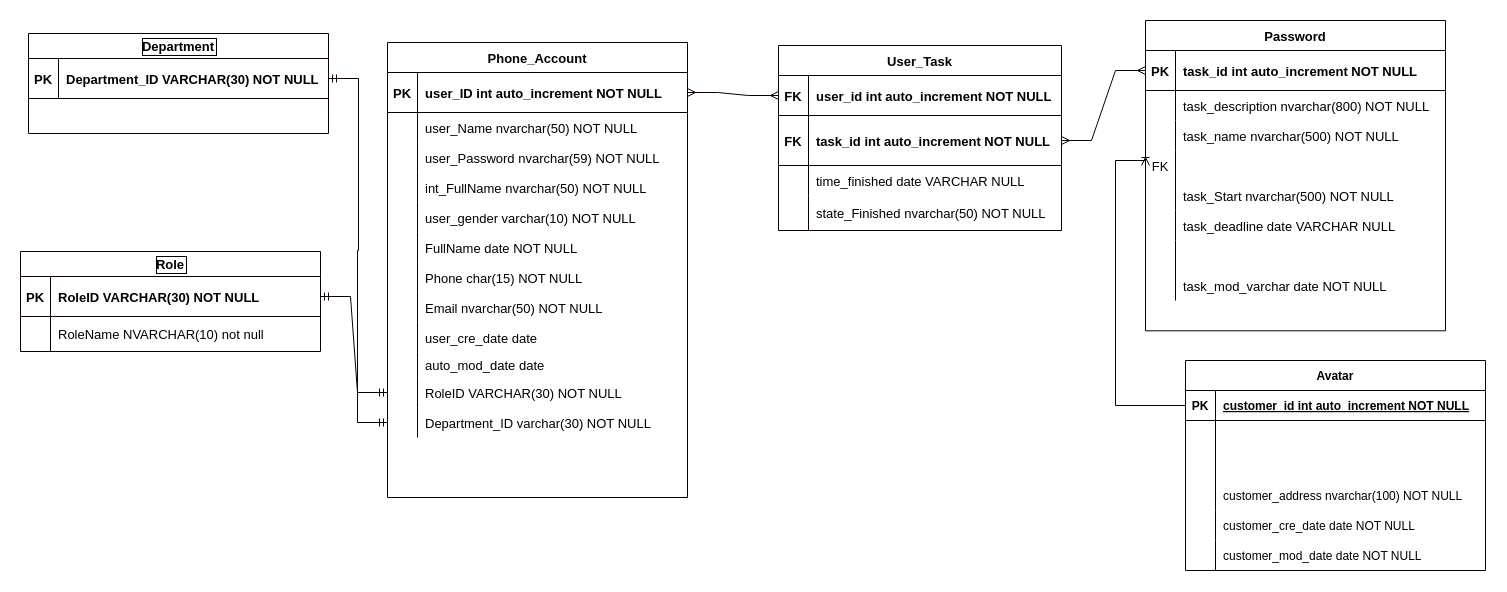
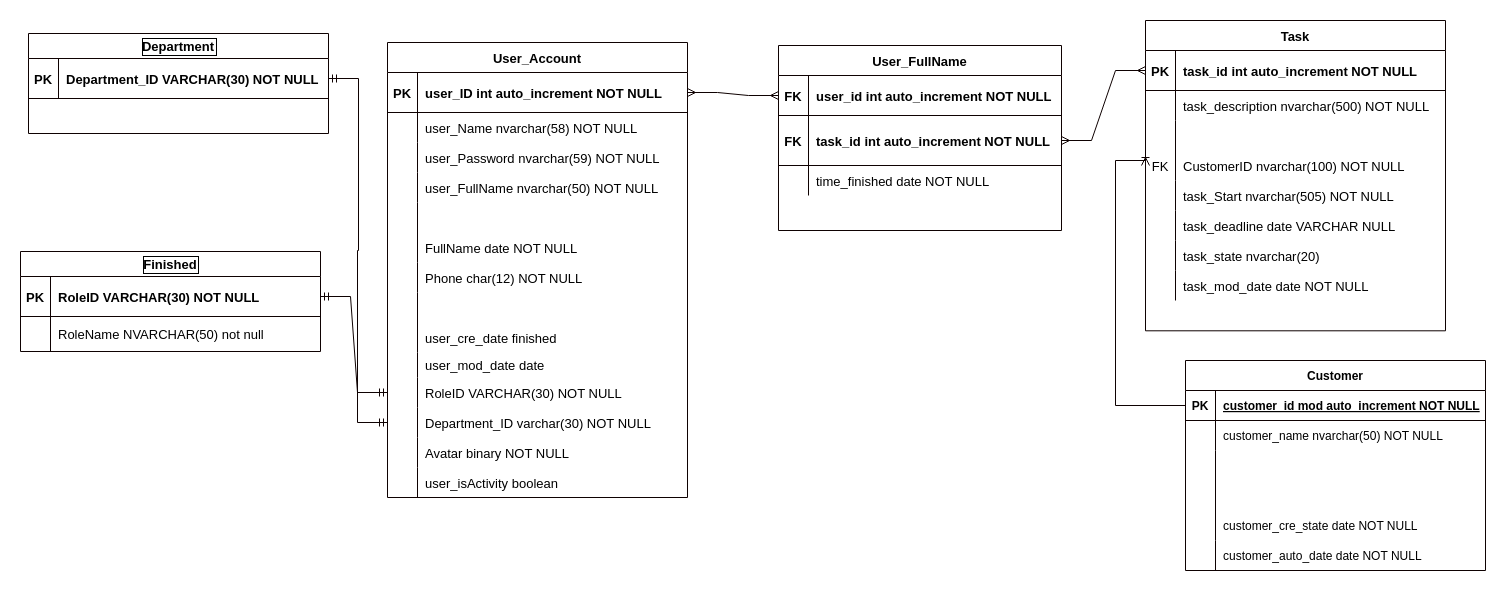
node "Password": label "Password" -> "Task"
node "Phone_Account": label "Phone_Account" -> "User_Account"
node "User_Task": label "User_Task" -> "User_FullName"
node "task_description nvarchar(800) NOT NULL": label "task_description nvarchar(800) NOT NULL" -> "task_description nvarchar(500) NOT NULL"
node "user_Name nvarchar(50) NOT NULL": label "user_Name nvarchar(50) NOT NULL" -> "user_Name nvarchar(58) NOT NULL"
node "task_name nvarchar(500) NOT NULL": removed
node "CustomerID nvarchar(100) NOT NULL": added
node "time_finished date VARCHAR NULL": label "time_finished date VARCHAR NULL" -> "time_finished date NOT NULL"
node "int_FullName nvarchar(50) NOT NULL": label "int_FullName nvarchar(50) NOT NULL" -> "user_FullName nvarchar(50) NOT NULL"
node "task_Start nvarchar(500) NOT NULL": label "task_Start nvarchar(500) NOT NULL" -> "task_Start nvarchar(505) NOT NULL"
node "state_Finished nvarchar(50) NOT NULL": removed
node "user_gender varchar(10) NOT NULL": removed
node "task_state nvarchar(20)": added
node "Role": label "Role" -> "Finished"
node "Phone char(15) NOT NULL": label "Phone char(15) NOT NULL" -> "Phone char(12) NOT NULL"
node "task_mod_varchar date NOT NULL": label "task_mod_varchar date NOT NULL" -> "task_mod_date date NOT NULL"
node "Email nvarchar(50) NOT NULL": removed
node "RoleName NVARCHAR(10) not null": label "RoleName NVARCHAR(10) not null" -> "RoleName NVARCHAR(50) not null"
node "user_cre_date date": label "user_cre_date date" -> "user_cre_date finished"
node "auto_mod_date date": label "auto_mod_date date" -> "user_mod_date date"
node "Avatar": label "Avatar" -> "Customer"
node "customer_id int auto_increment NOT NULL": label "customer_id int auto_increment NOT NULL" -> "customer_id mod auto_increment NOT NULL"
node "customer_name nvarchar(50) NOT NULL": added
node "Avatar binary NOT NULL": added
node "user_isActivity boolean": added
node "customer_address nvarchar(100) NOT NULL": removed
node "customer_cre_date date NOT NULL": label "customer_cre_date date NOT NULL" -> "customer_cre_state date NOT NULL"
node "customer_mod_date date NOT NULL": label "customer_mod_date date NOT NULL" -> "customer_auto_date date NOT NULL"
